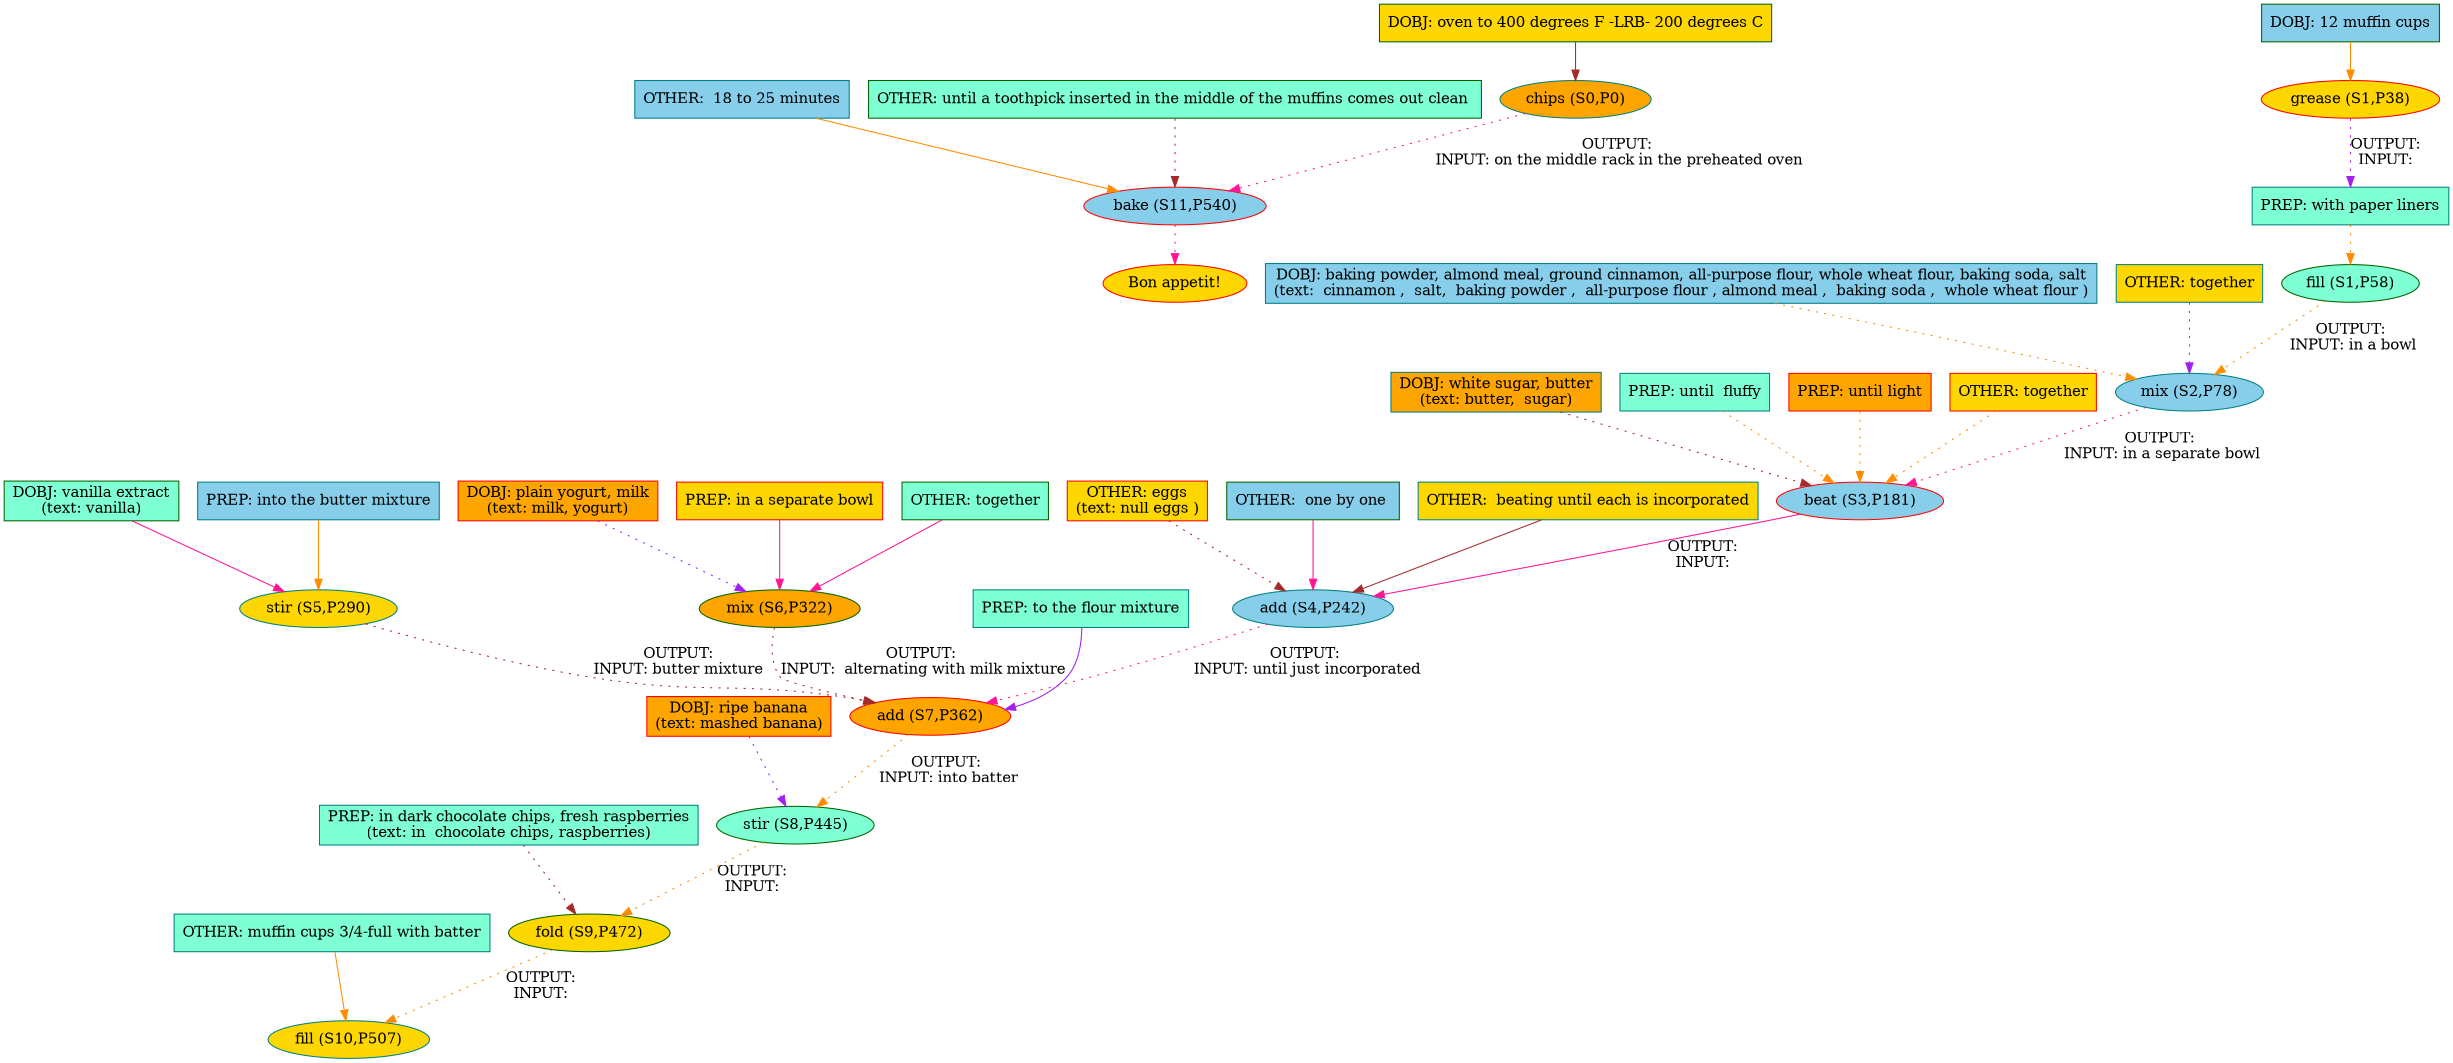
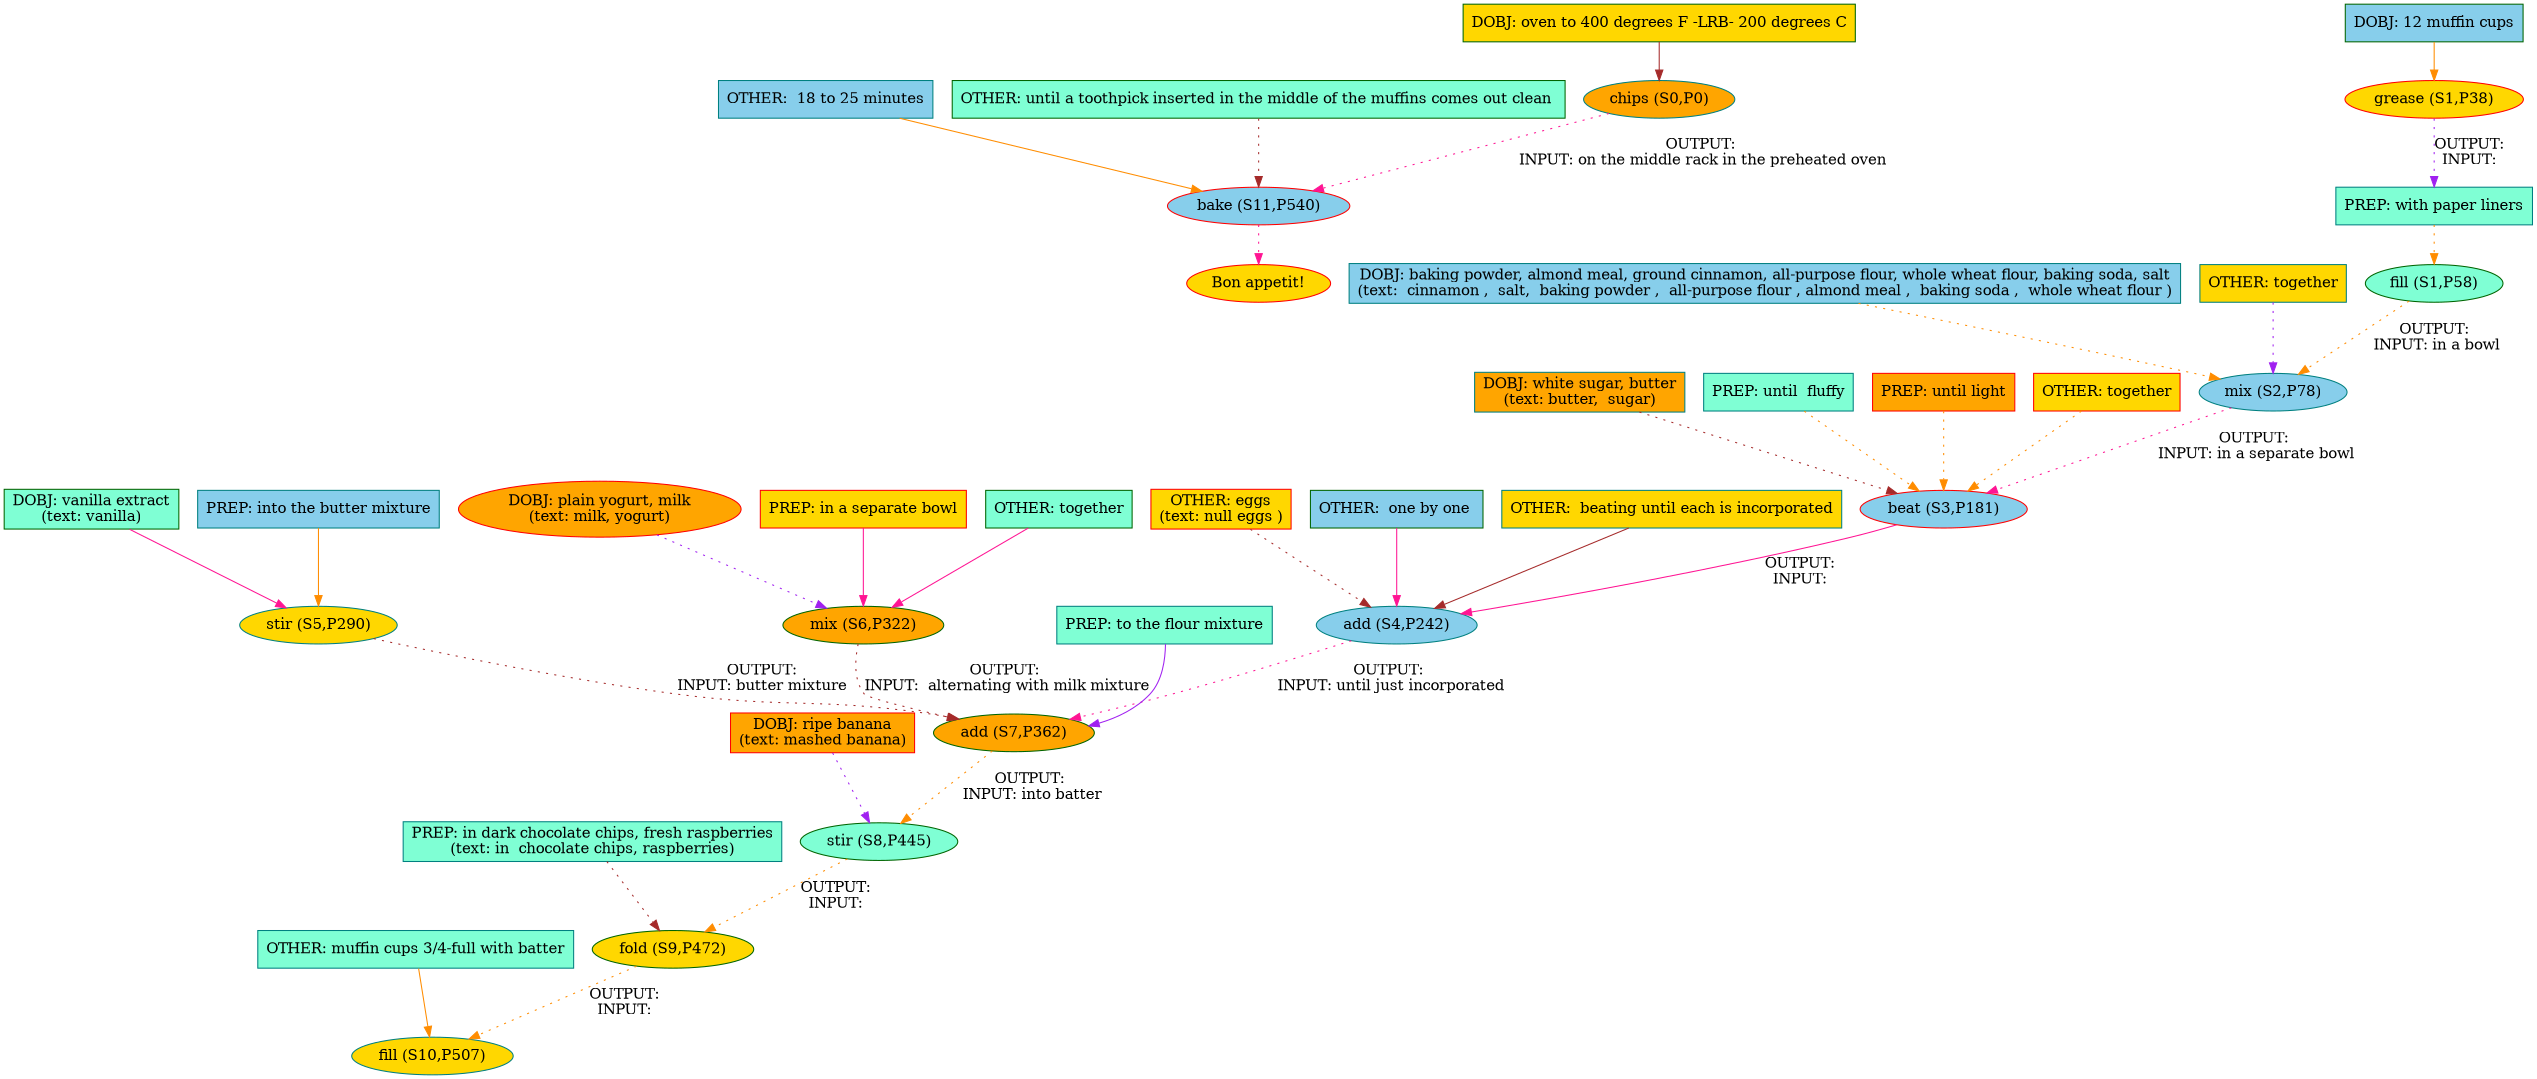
node "DOBJ: plain yogurt, milk (text: milk, yogurt)": shape box -> ellipse
node "add (S7,P362)": color red -> darkgreen
